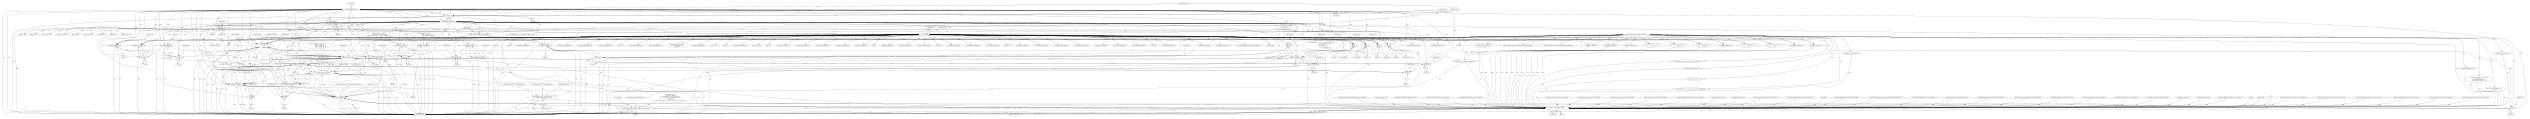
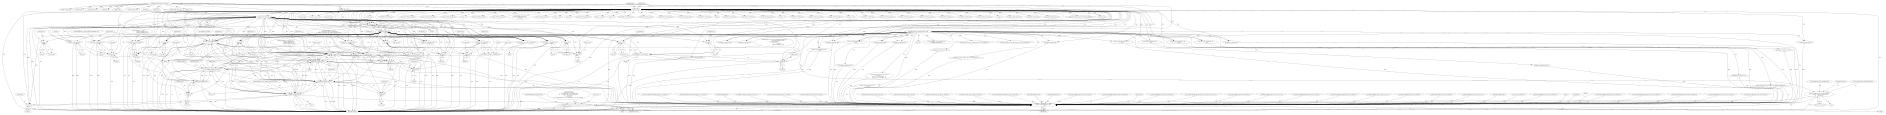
edge "(Call,tptr+3)" -> "(Call,tptr = pptr)": reversed
